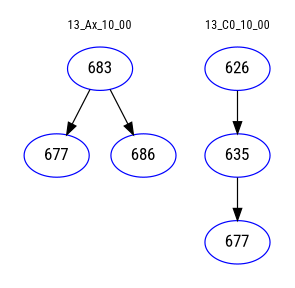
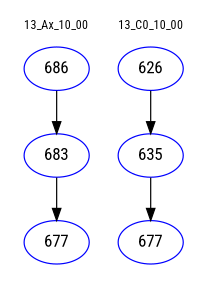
edge "683" -> "686": reversed
